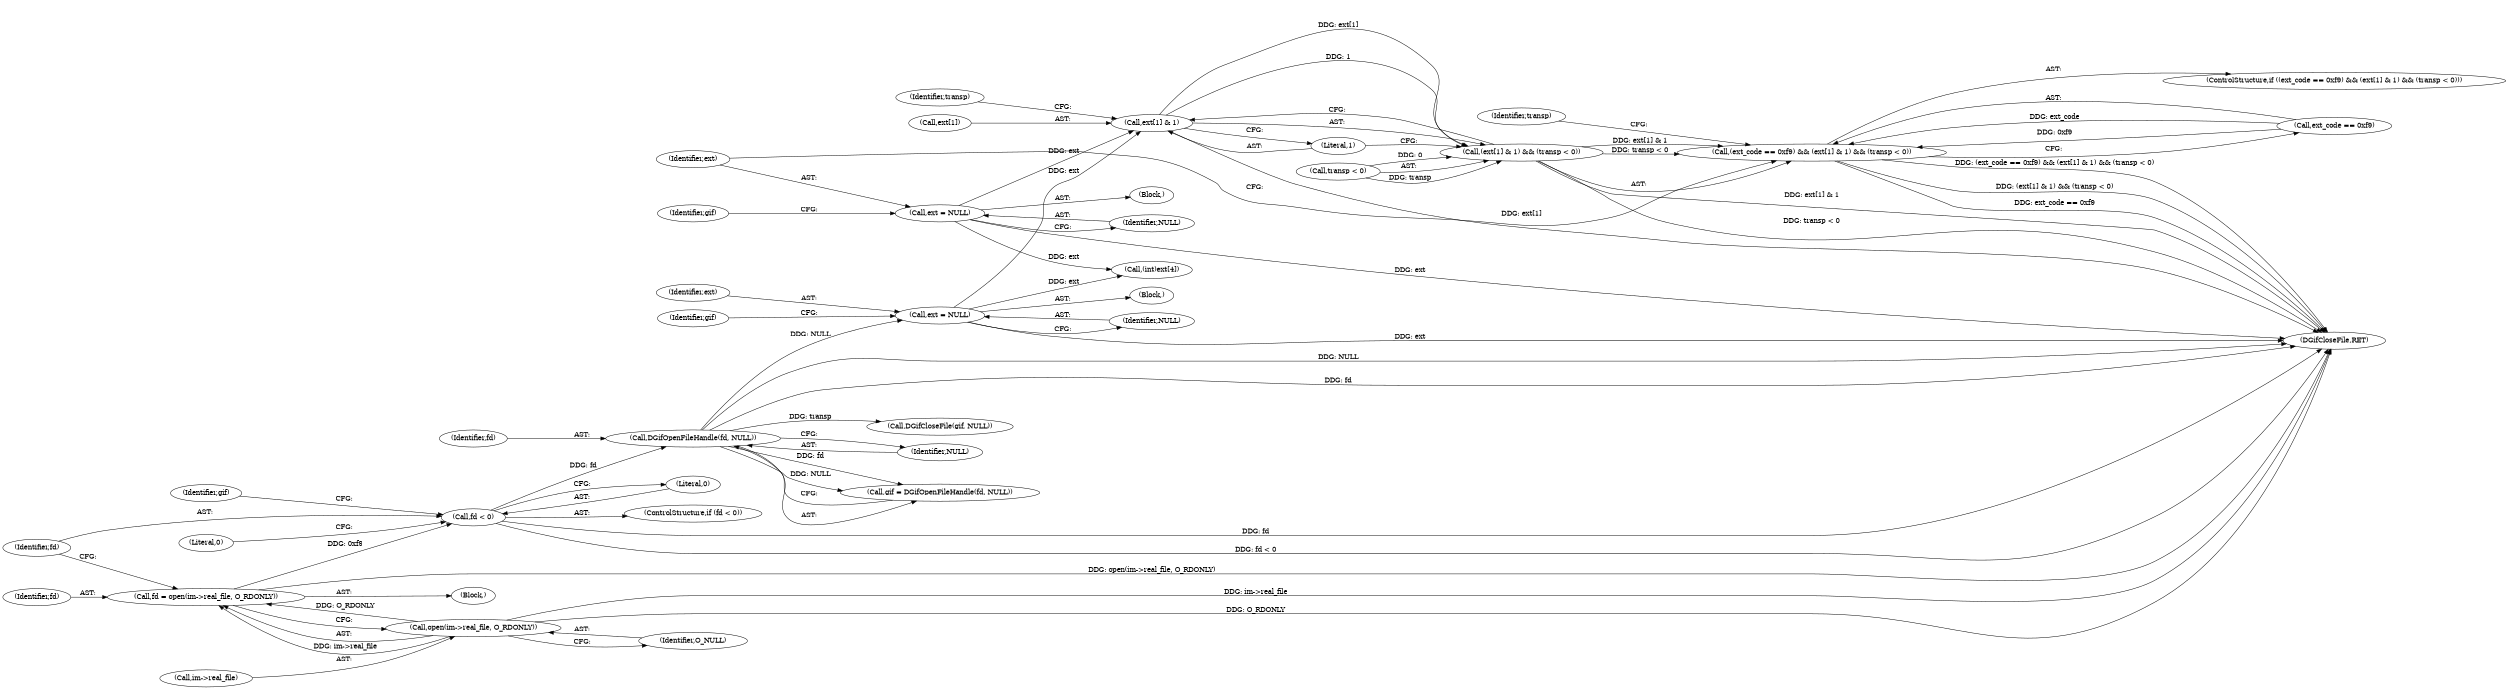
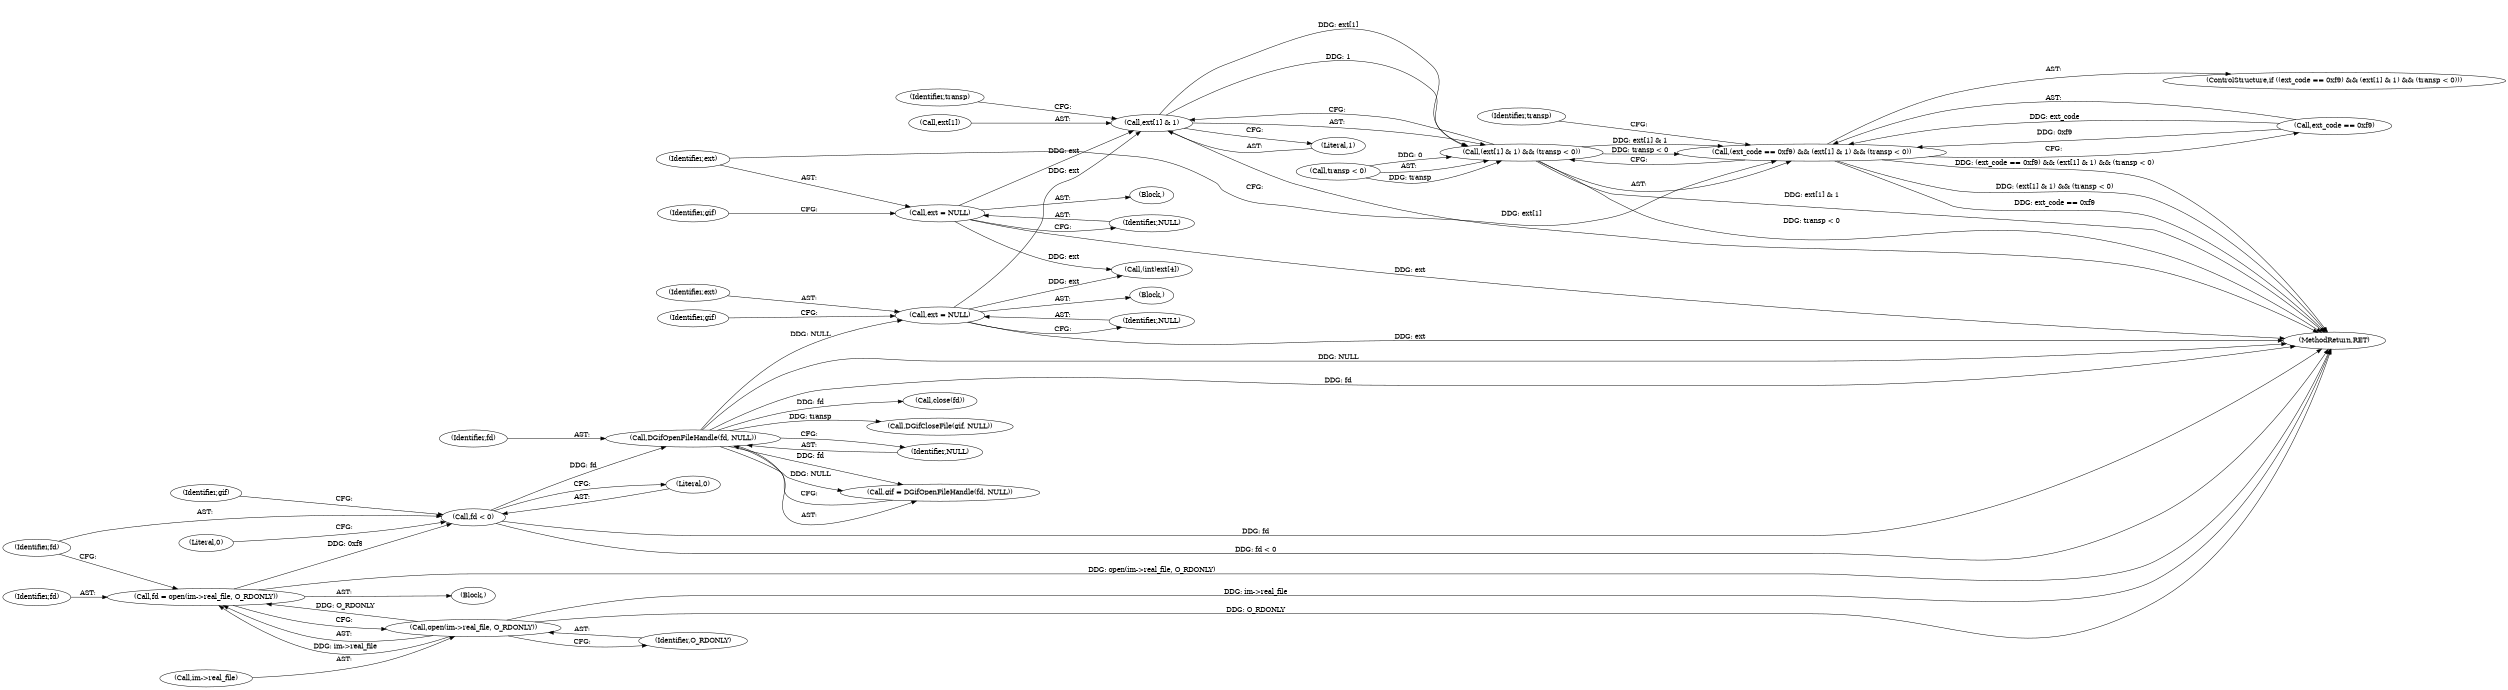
edge "(Literal,1)" -> "(Call,(ext[1] & 1) && (transp < 0))": now "(Call,(ext_code == 0xf9) && (ext[1] & 1) && (transp < 0))" -> "(Call,(ext[1] & 1) && (transp < 0))"
node "(DGifCloseFile,RET)": label "(DGifCloseFile,RET)" -> "(MethodReturn,RET)"
node "(Call,close(fd))": added
node "(ControlStructure,if (fd < 0))": removed
node "(Identifier,O_NULL)": label "(Identifier,O_NULL)" -> "(Identifier,O_RDONLY)"
